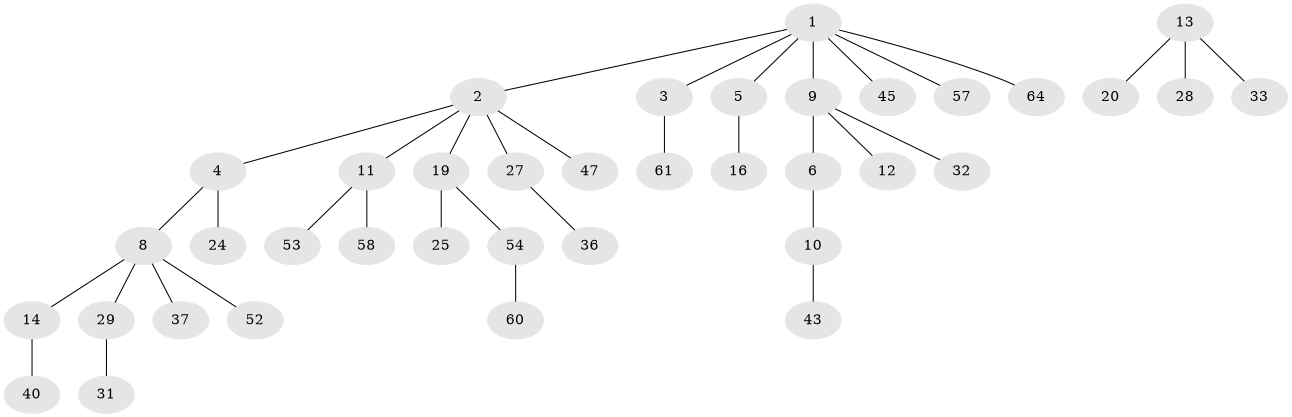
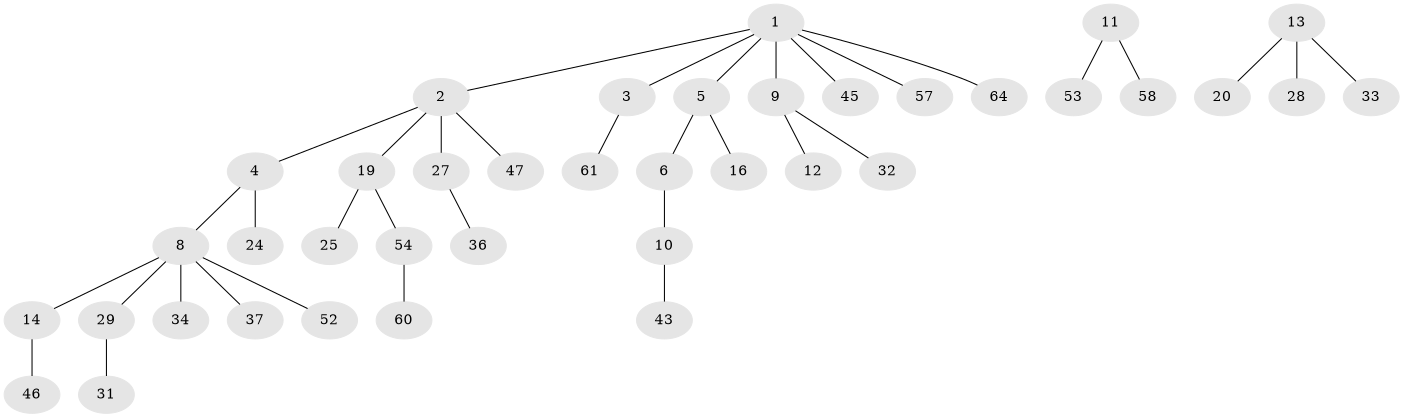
edge "2" -- "11": removed
edge "9" -- "6": now "5" -- "6"
node "34": added
node "40": label "40" -> "46"
